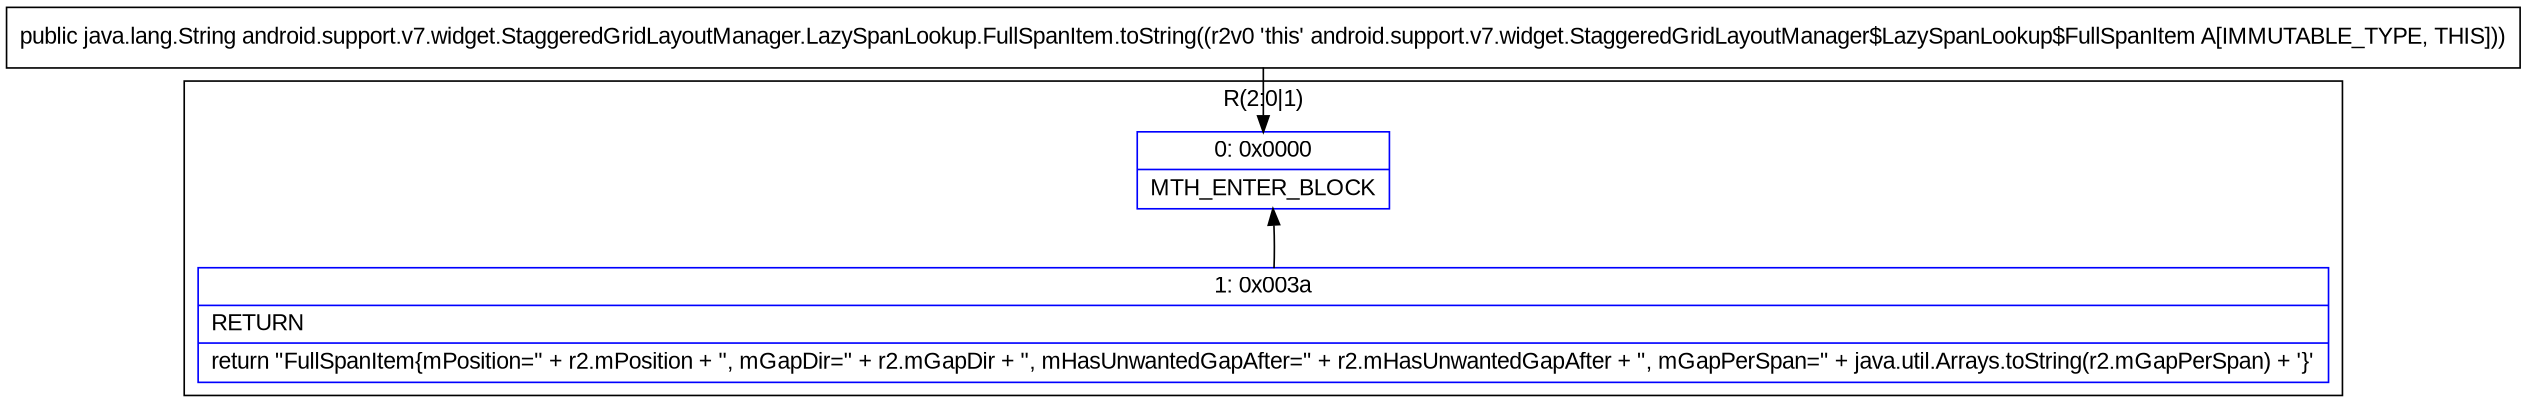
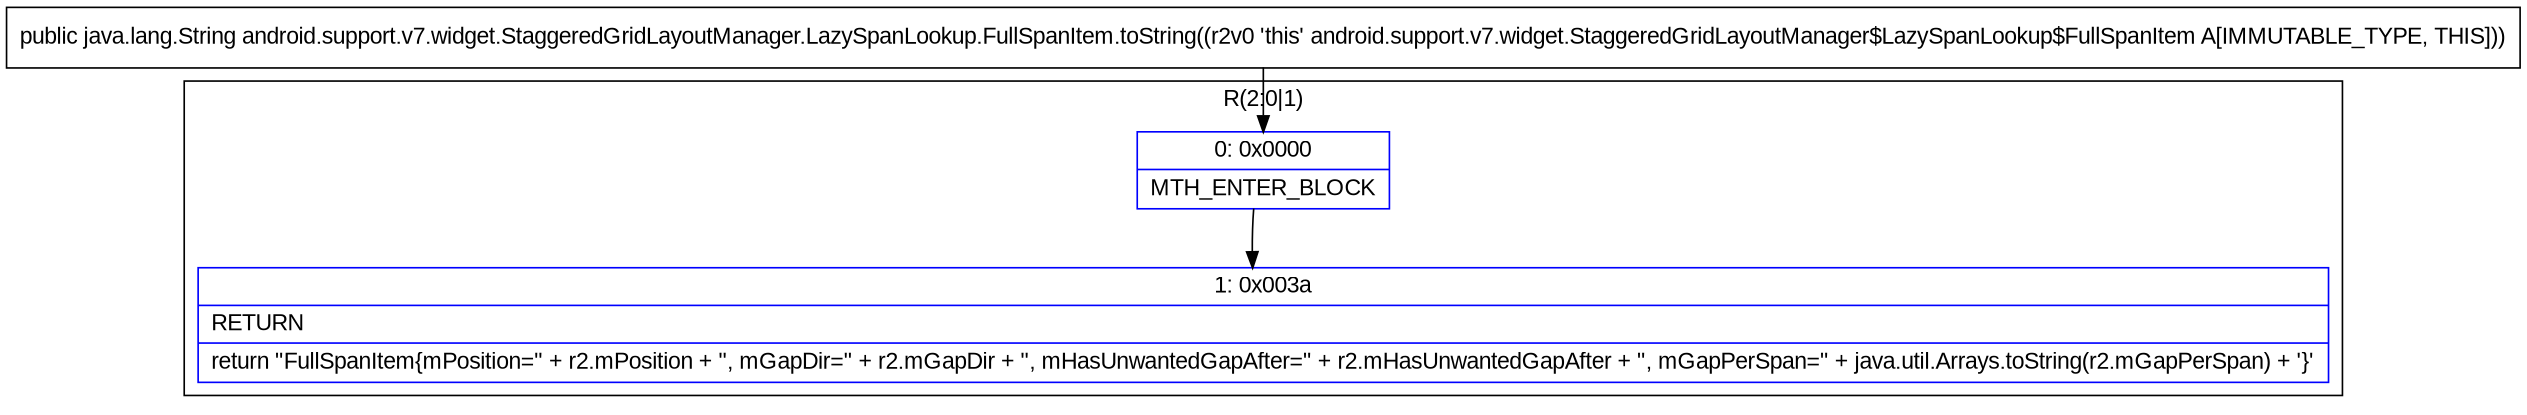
edge "1: 0x003a" -> "0: 0x0000": reversed
